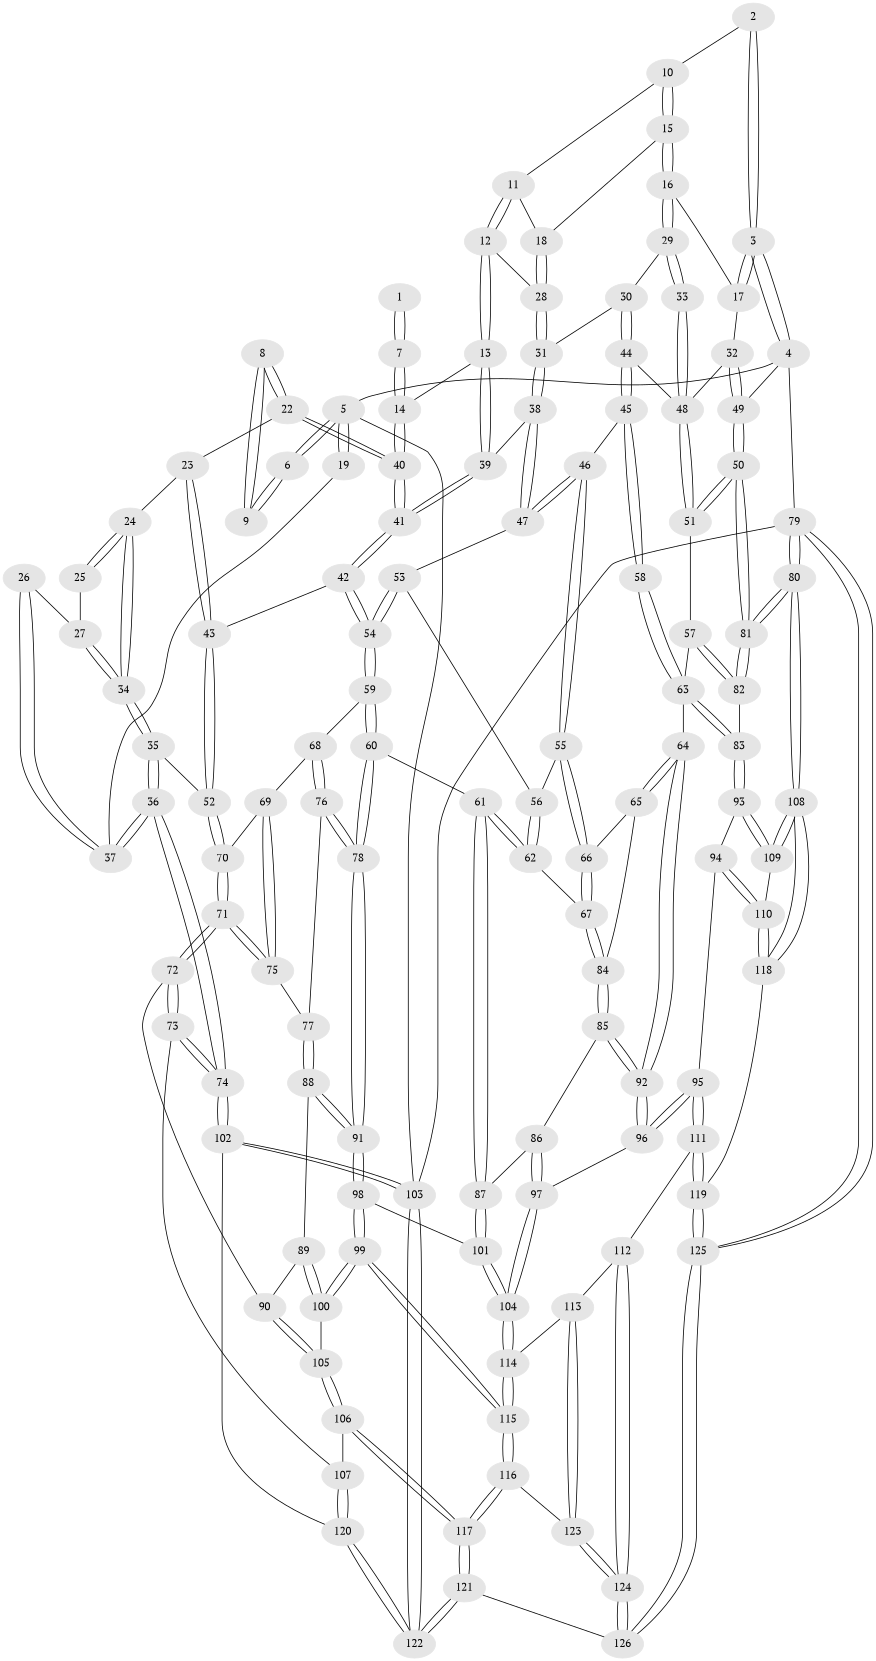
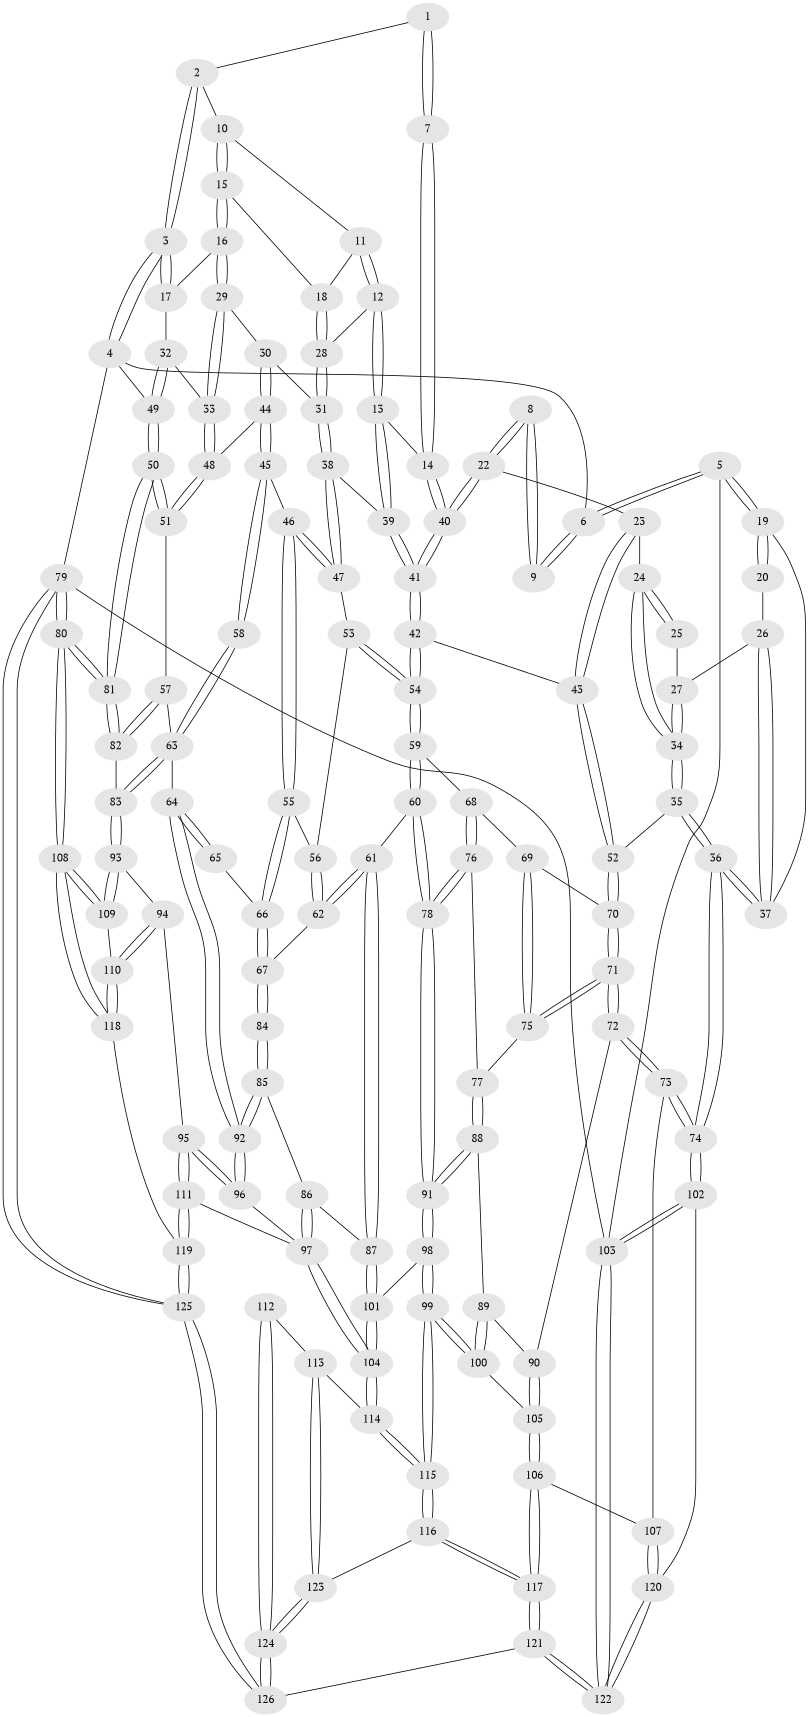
edge "1" -- "2": added
edge "4" -- "5": now "4" -- "6"
edge "32" -- "48": now "32" -- "33"
node "20": added
edge "65" -- "84": removed
edge "111" -- "112": now "111" -- "97"
